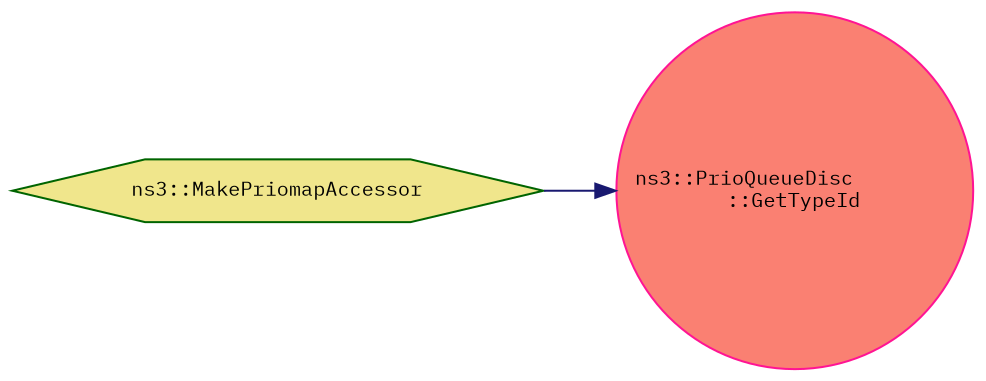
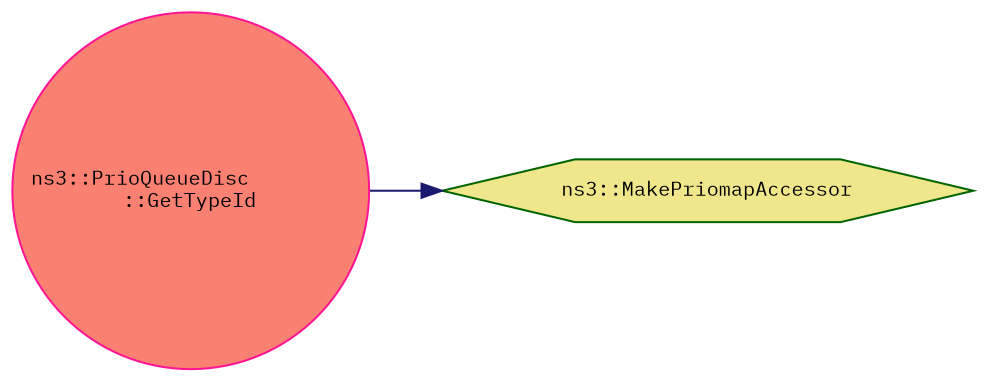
edge "ns3::MakePriomapAccessor" -> "ns3::PrioQueueDisc ::GetTypeId": reversed
